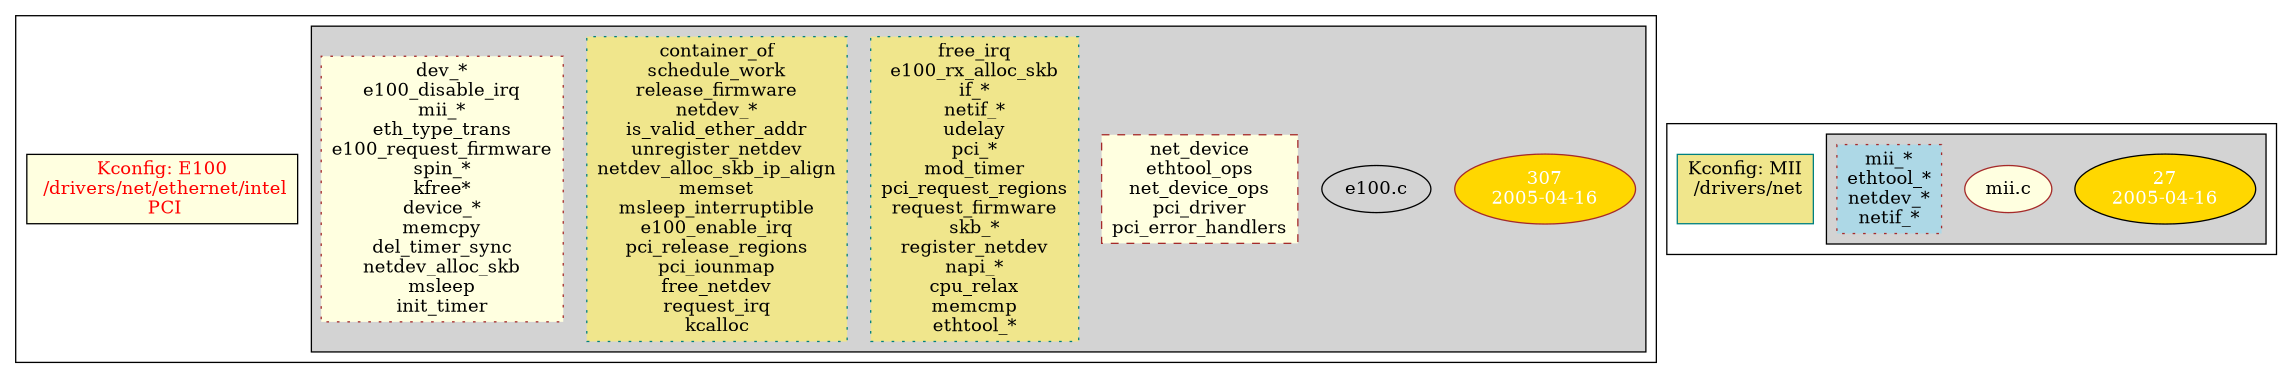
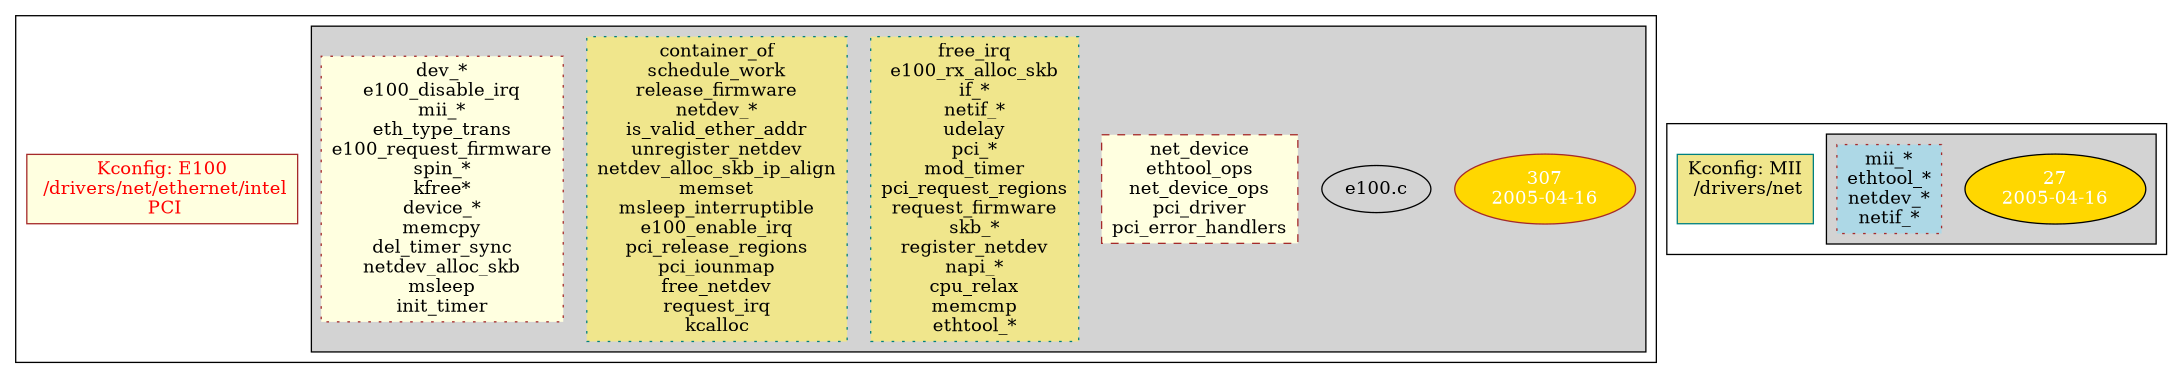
node "Kconfig: E100 /drivers/net/ethernet/intel PCI": color black -> brown
node "mii.c": removed
